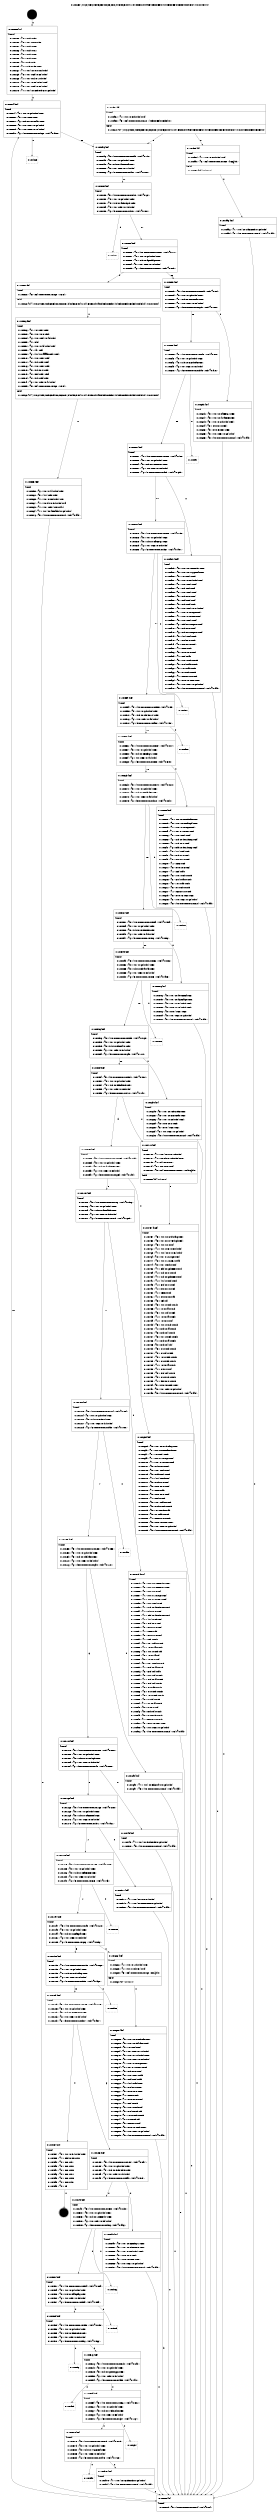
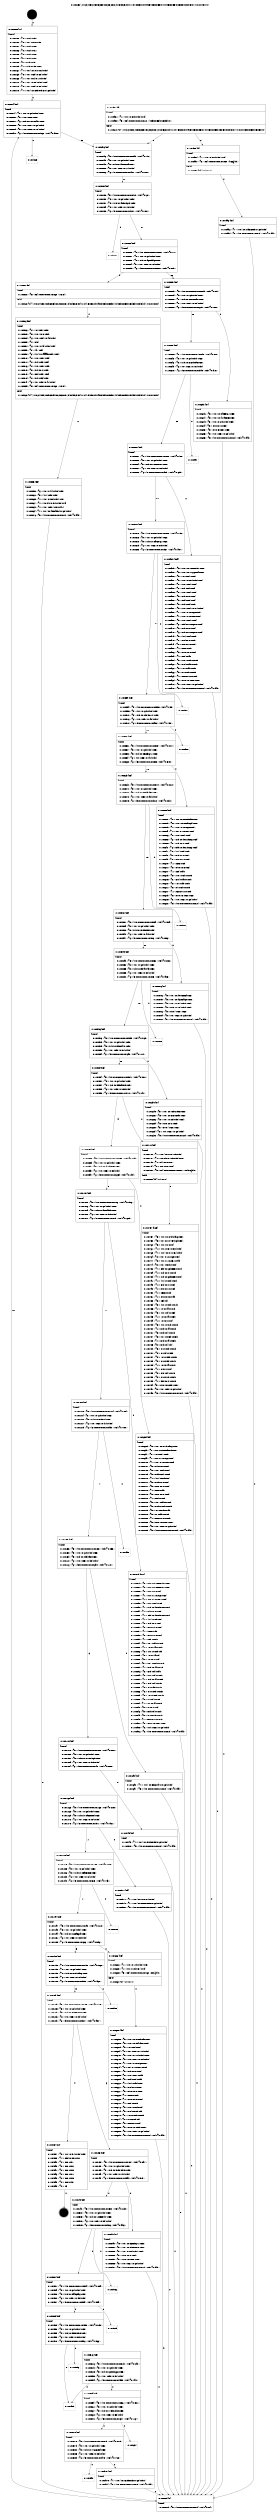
edge "0x40144c [25]" -> "0x401465 [25]": removed, label "5"
edge "0x40152d [25]" -> "0x401546 [25]": now "0x40152d [25]" -> "0x4019eb"
